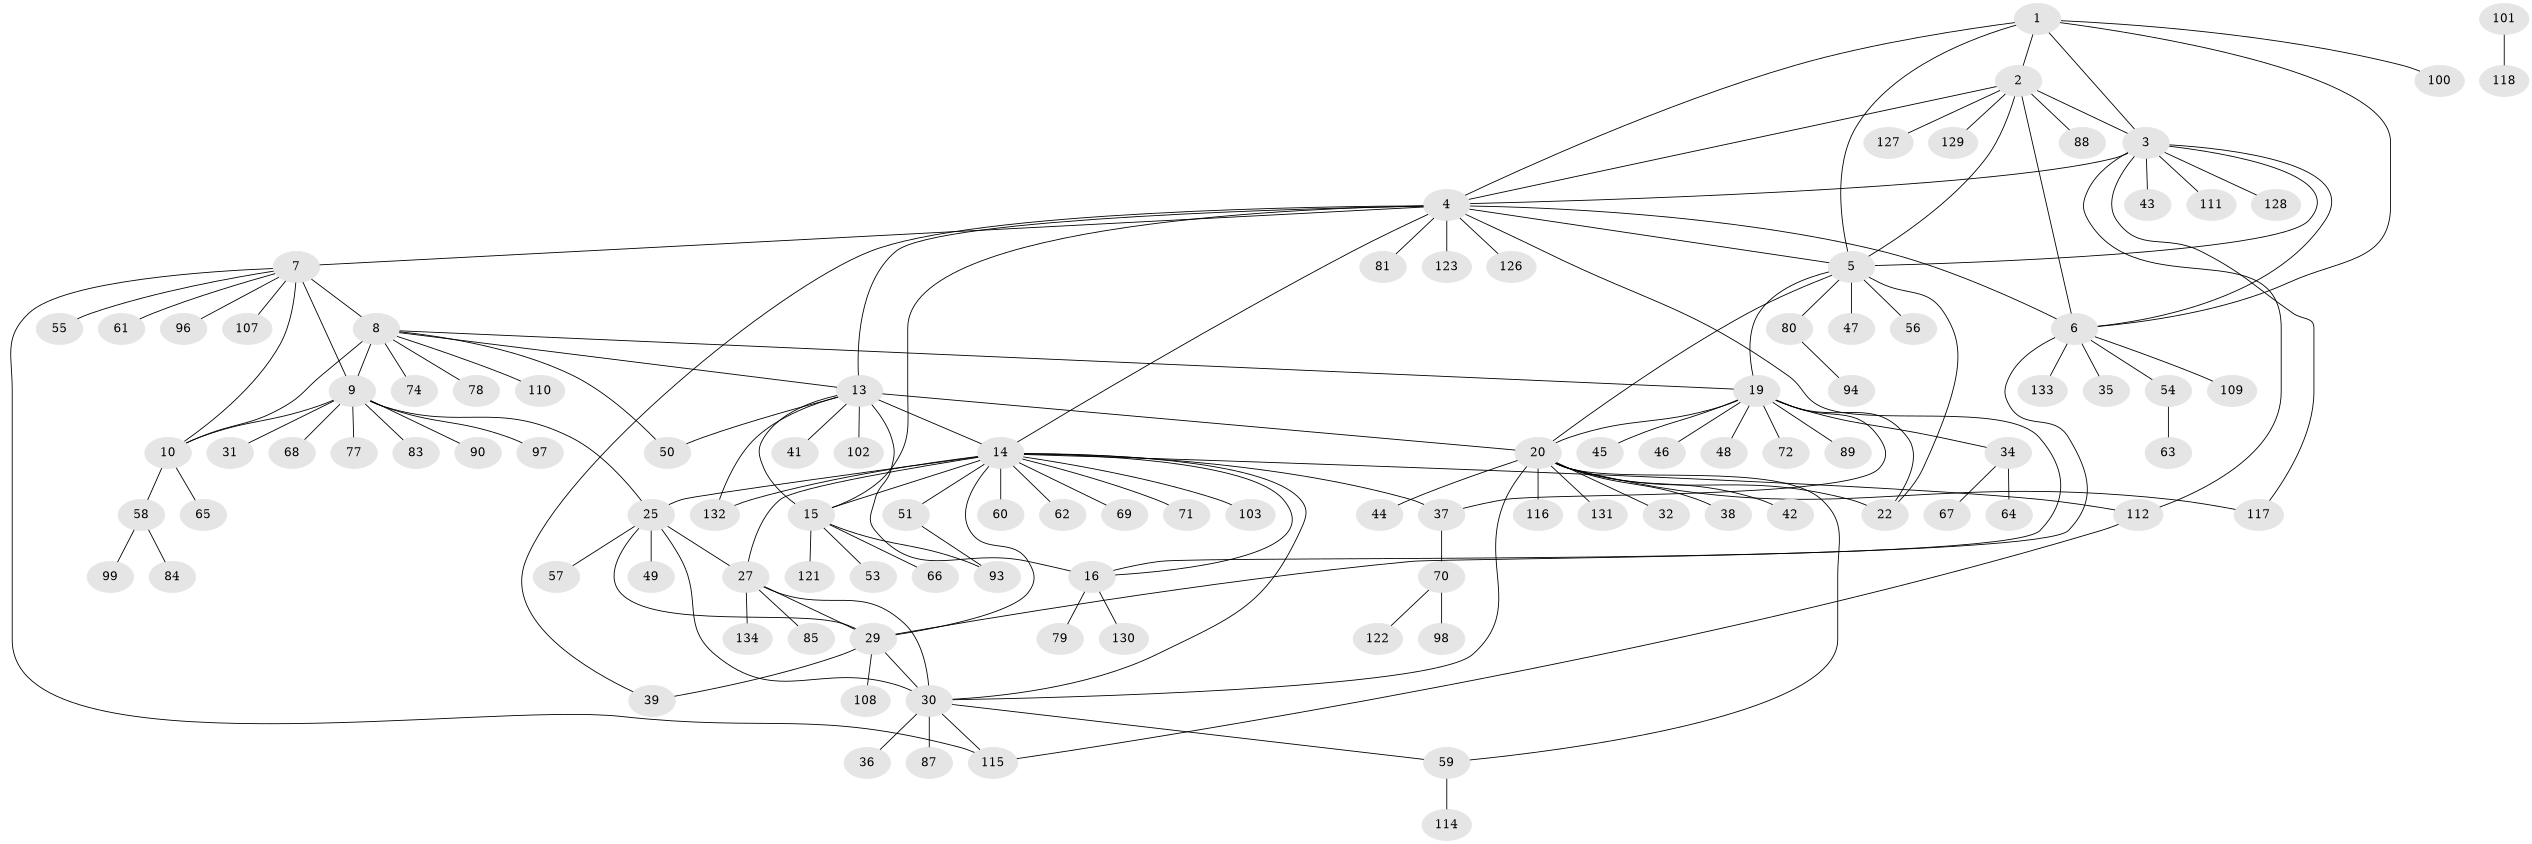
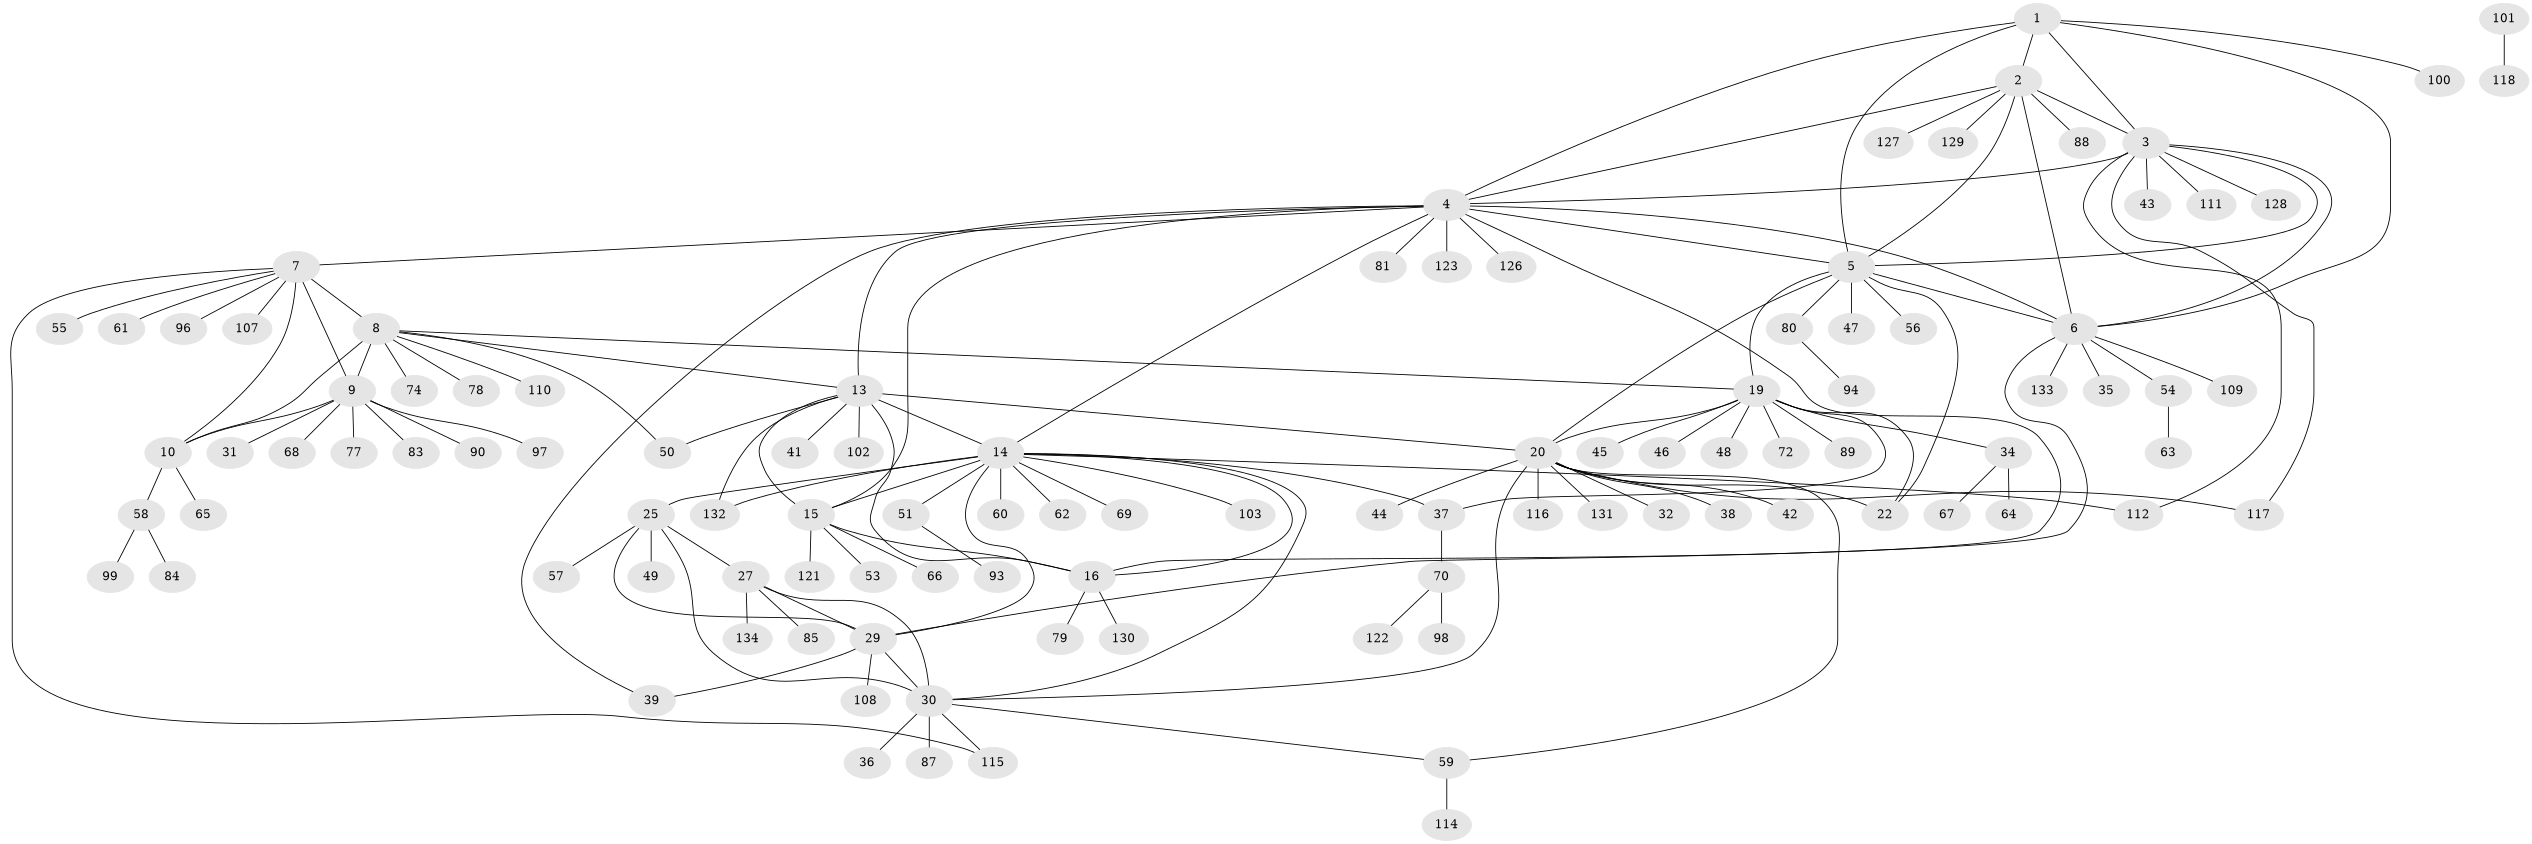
edge "5" -- "6": added
edge "9" -- "25": removed
edge "14" -- "27": removed
node "71": removed
edge "15" -- "93": now "15" -- "16"
edge "112" -- "115": removed
